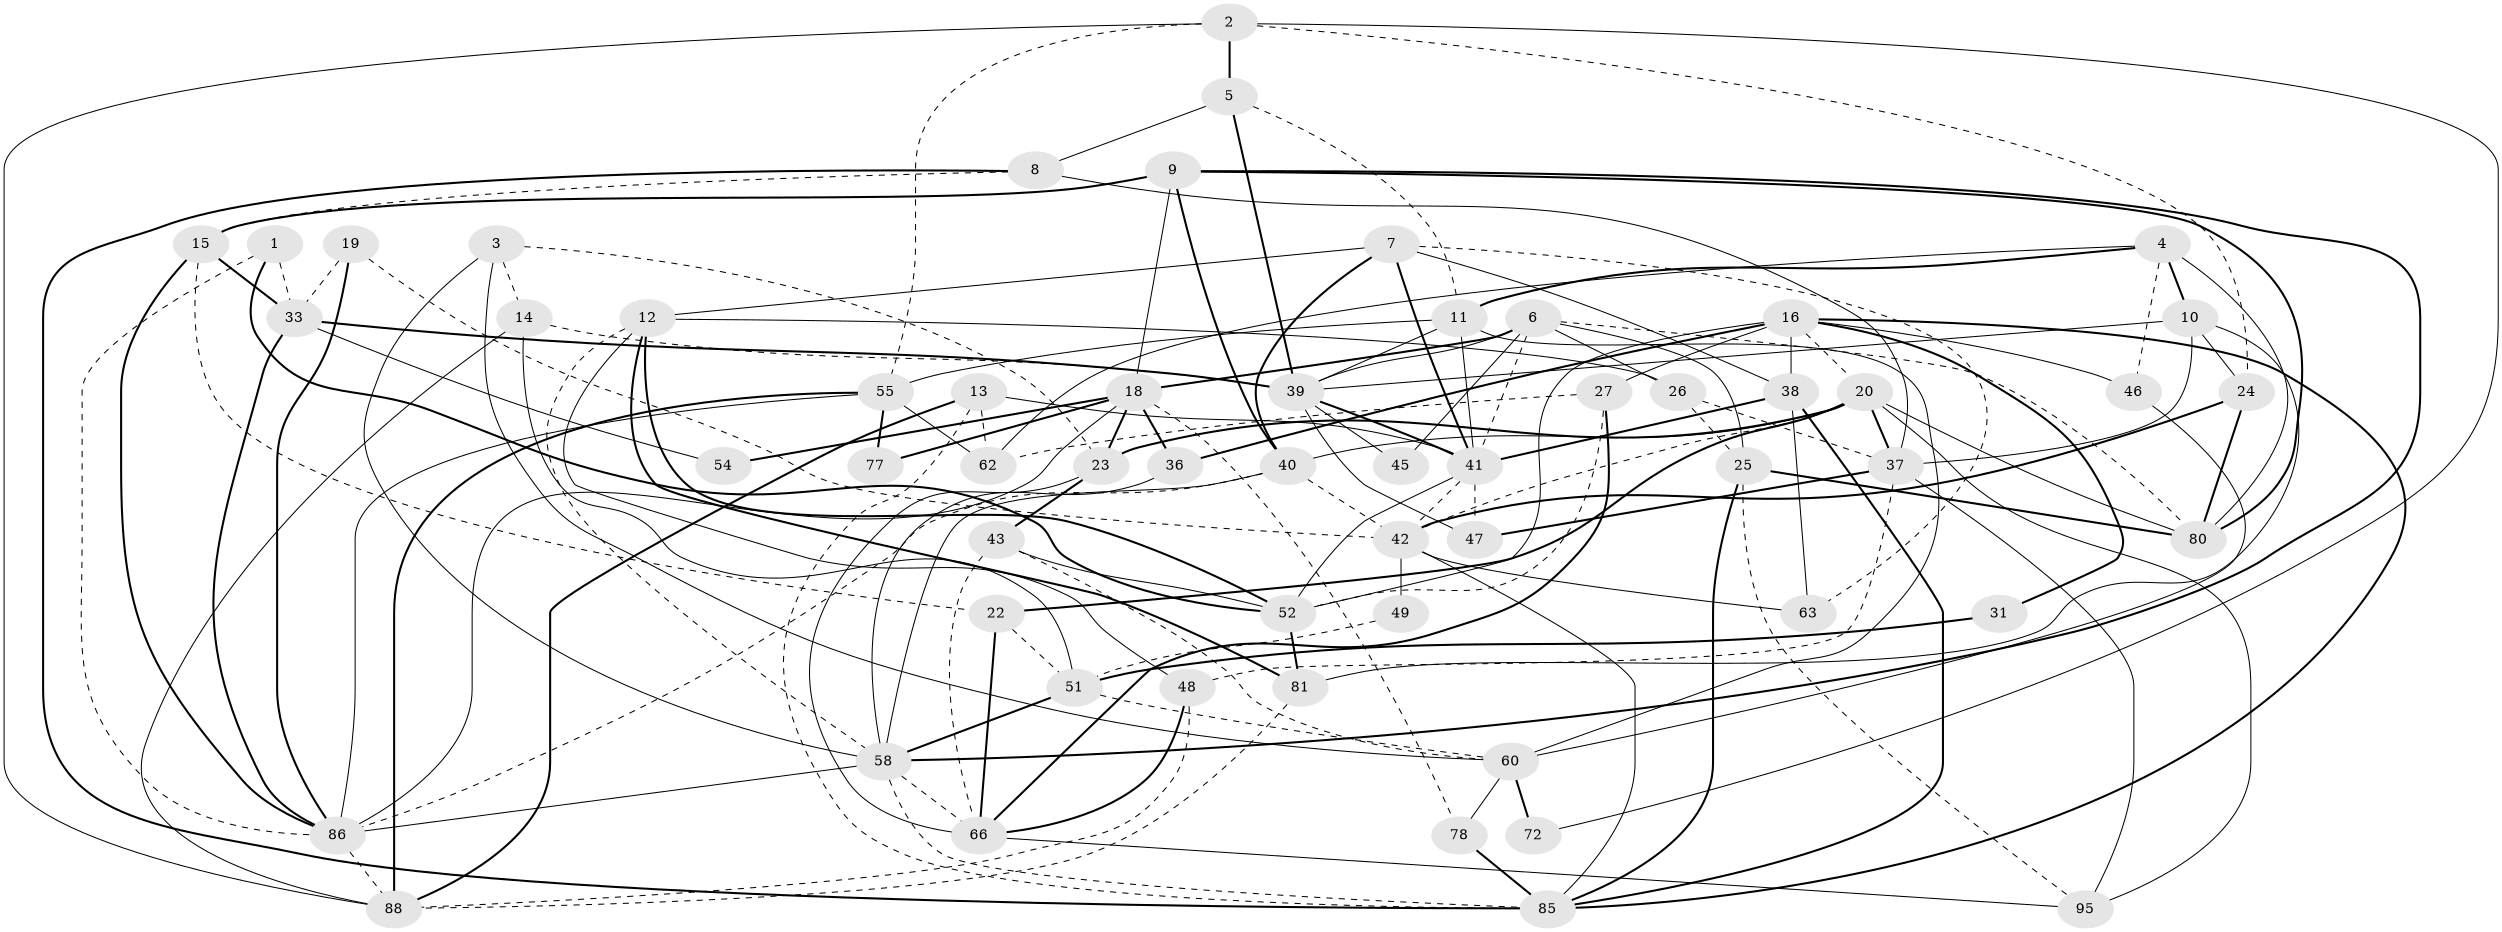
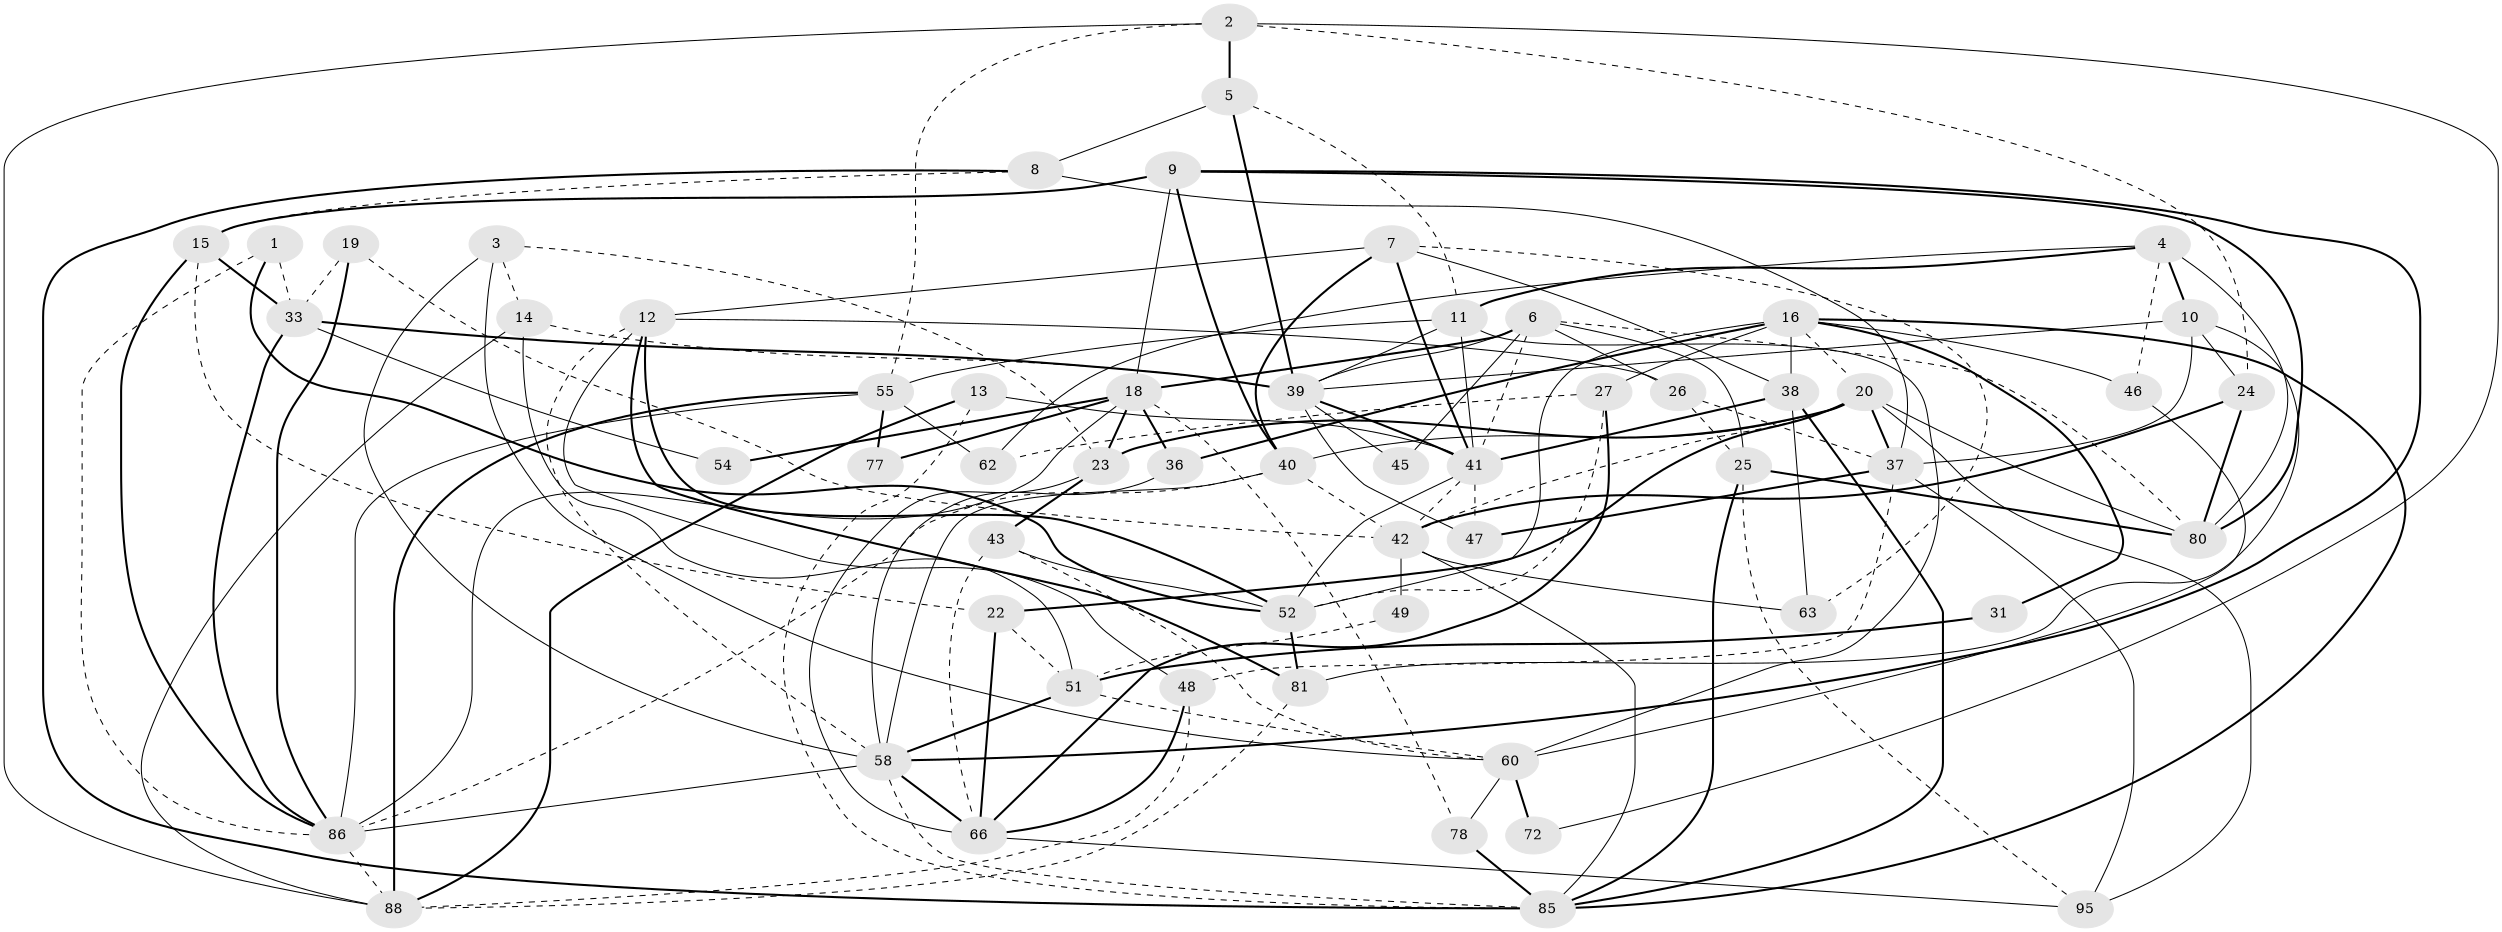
edge "13" -- "62": removed
edge "58" -- "66": style dashed -> bold
